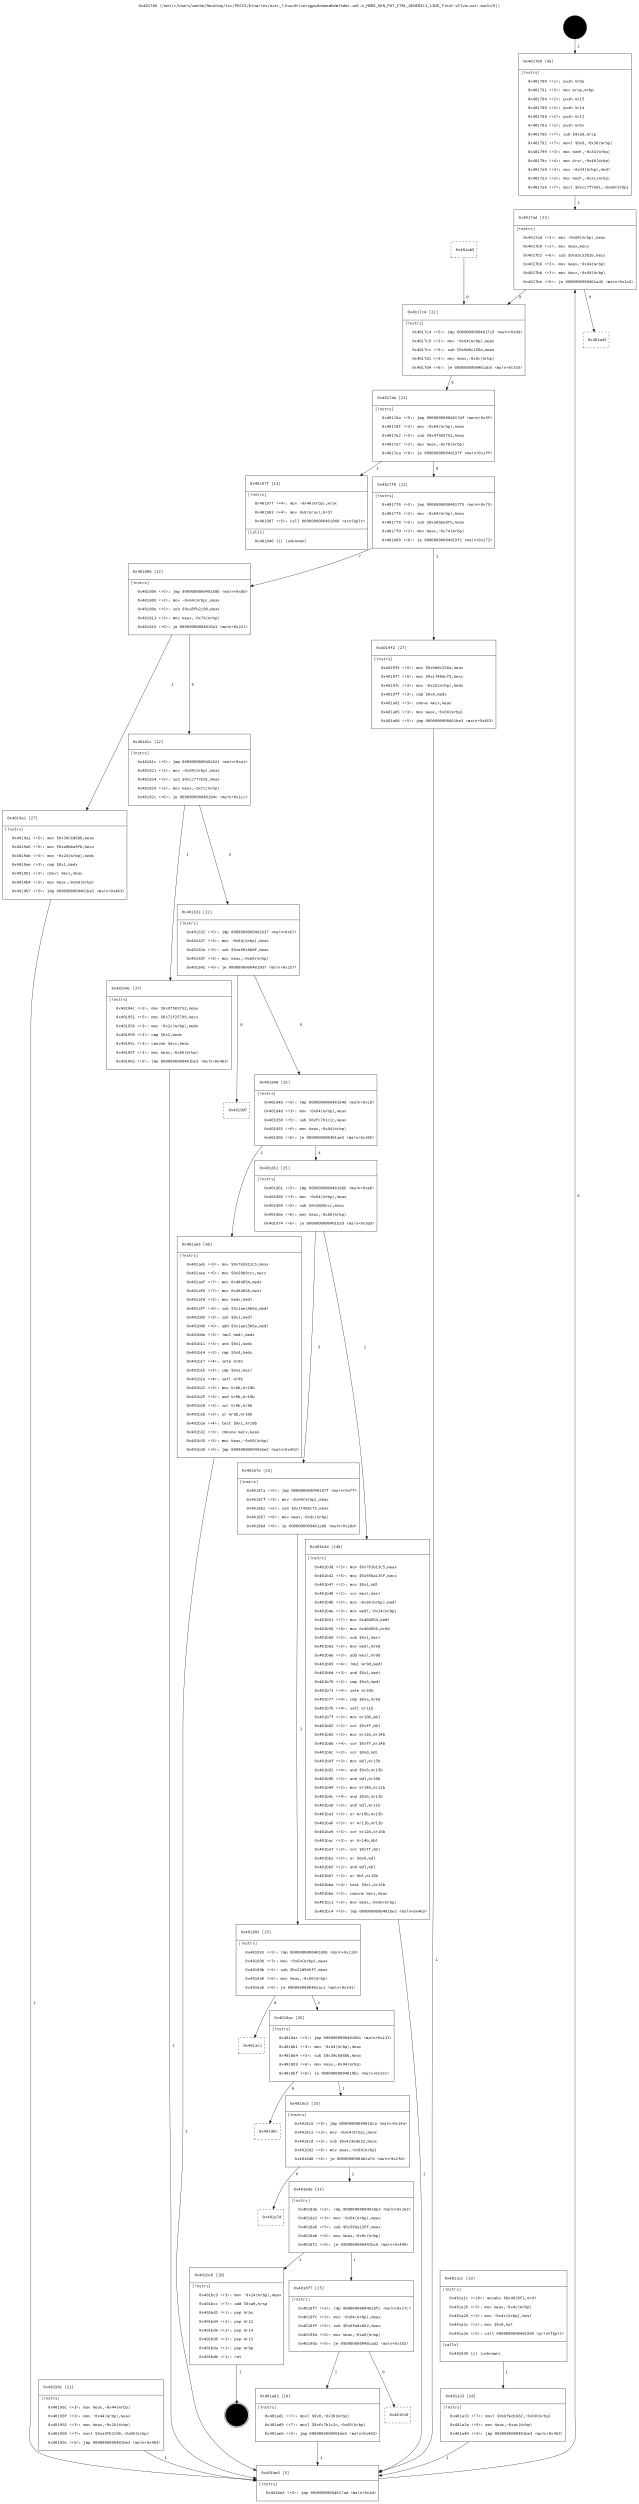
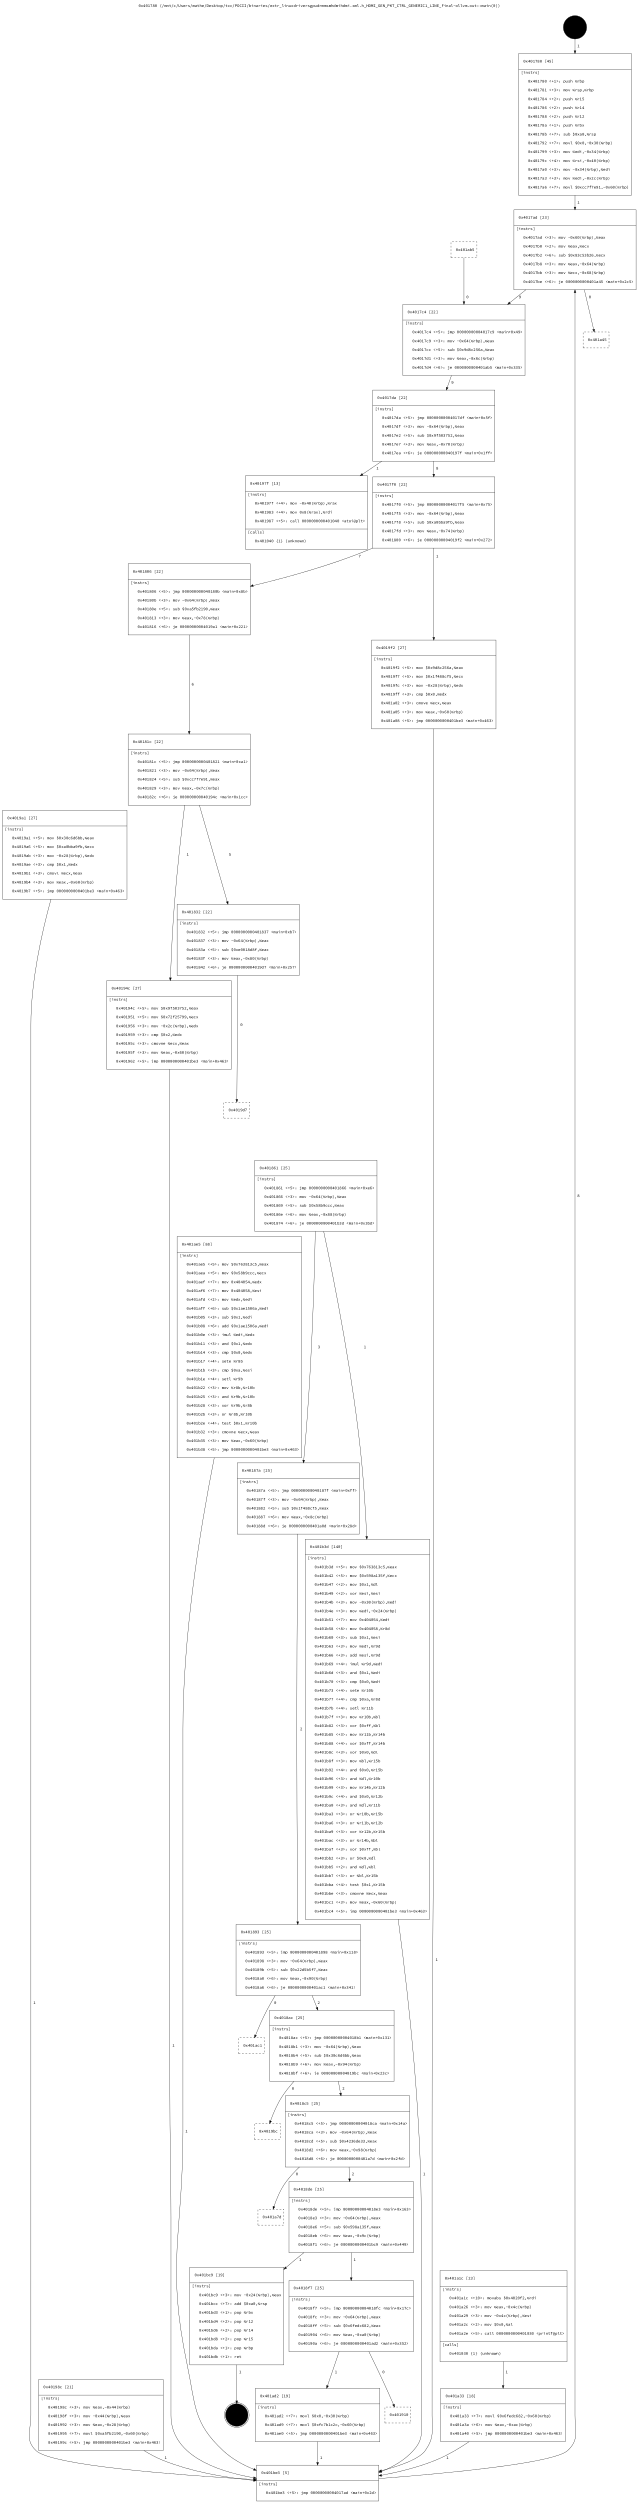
edge "0x401806 [22]" -> "0x4019a1 [27]": removed, label "1"
node "0x401848 [25]": removed
